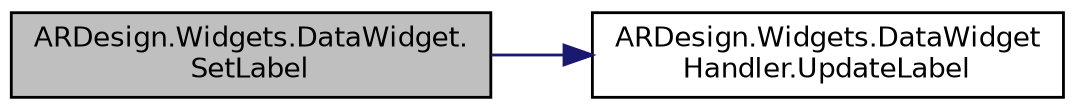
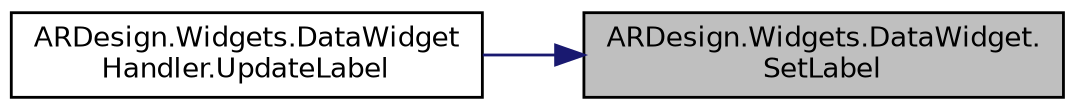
edge "ARDesign.Widgets.DataWidget. SetLabel" -> "ARDesign.Widgets.DataWidget Handler.UpdateLabel": reversed
